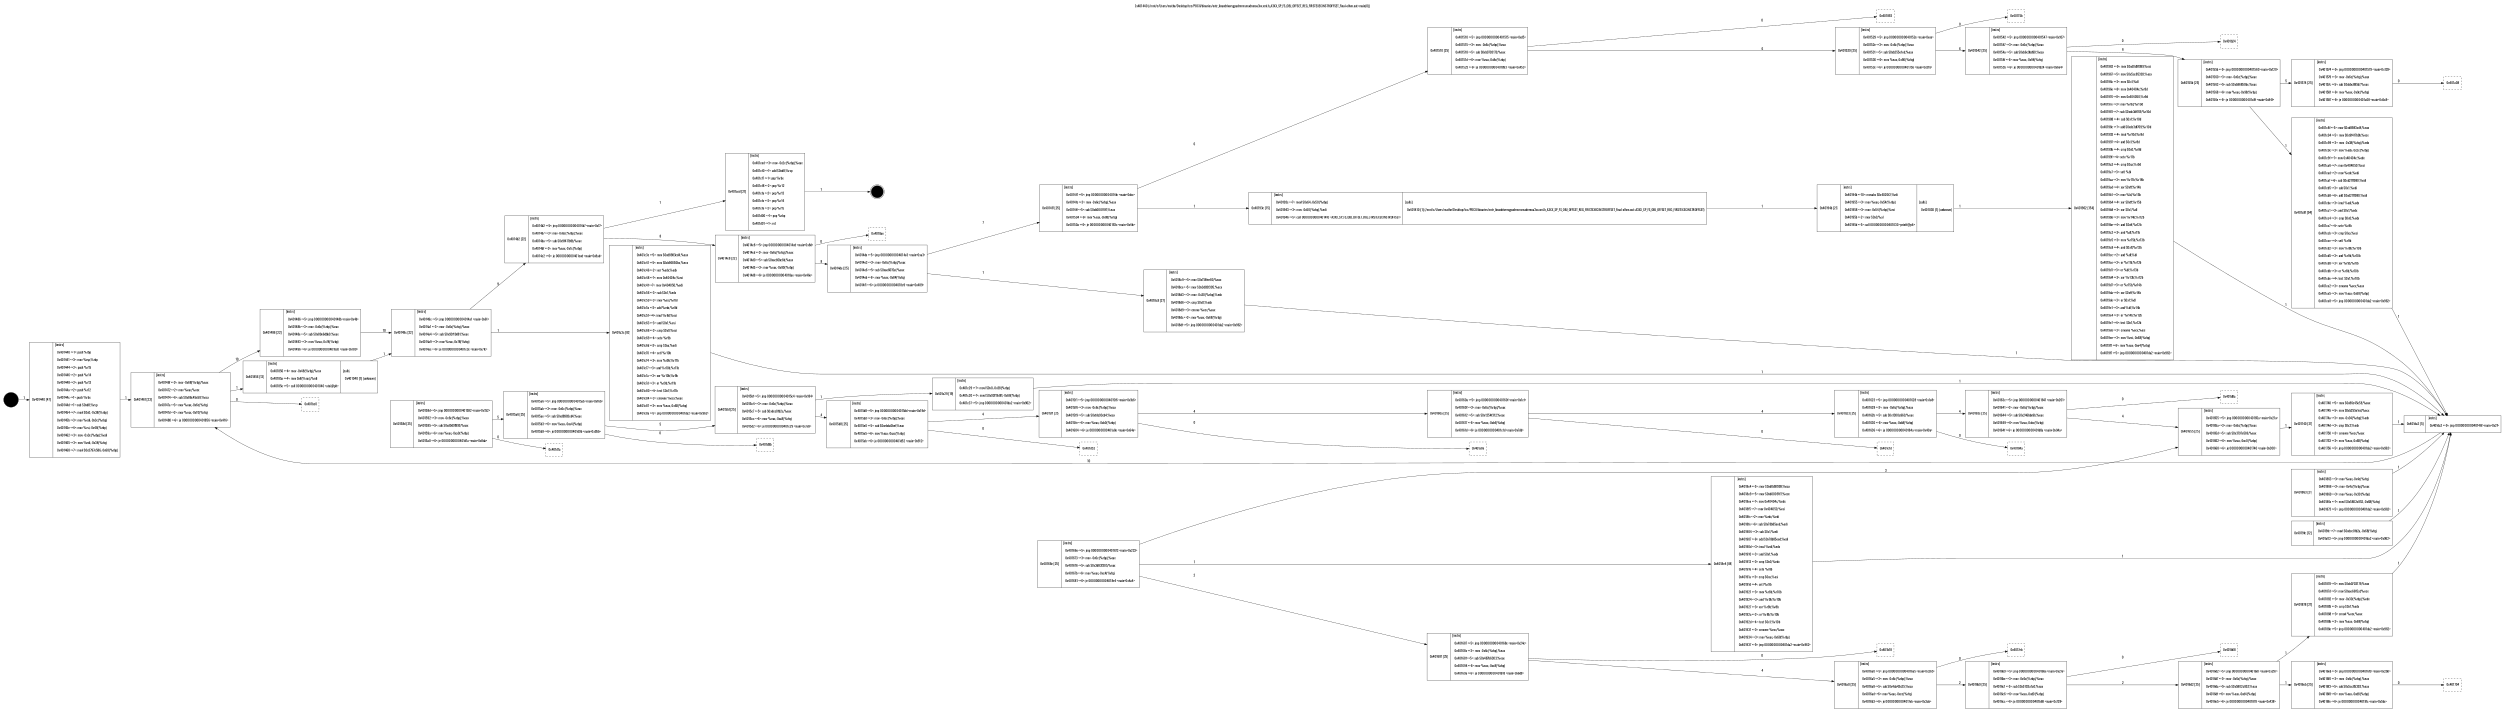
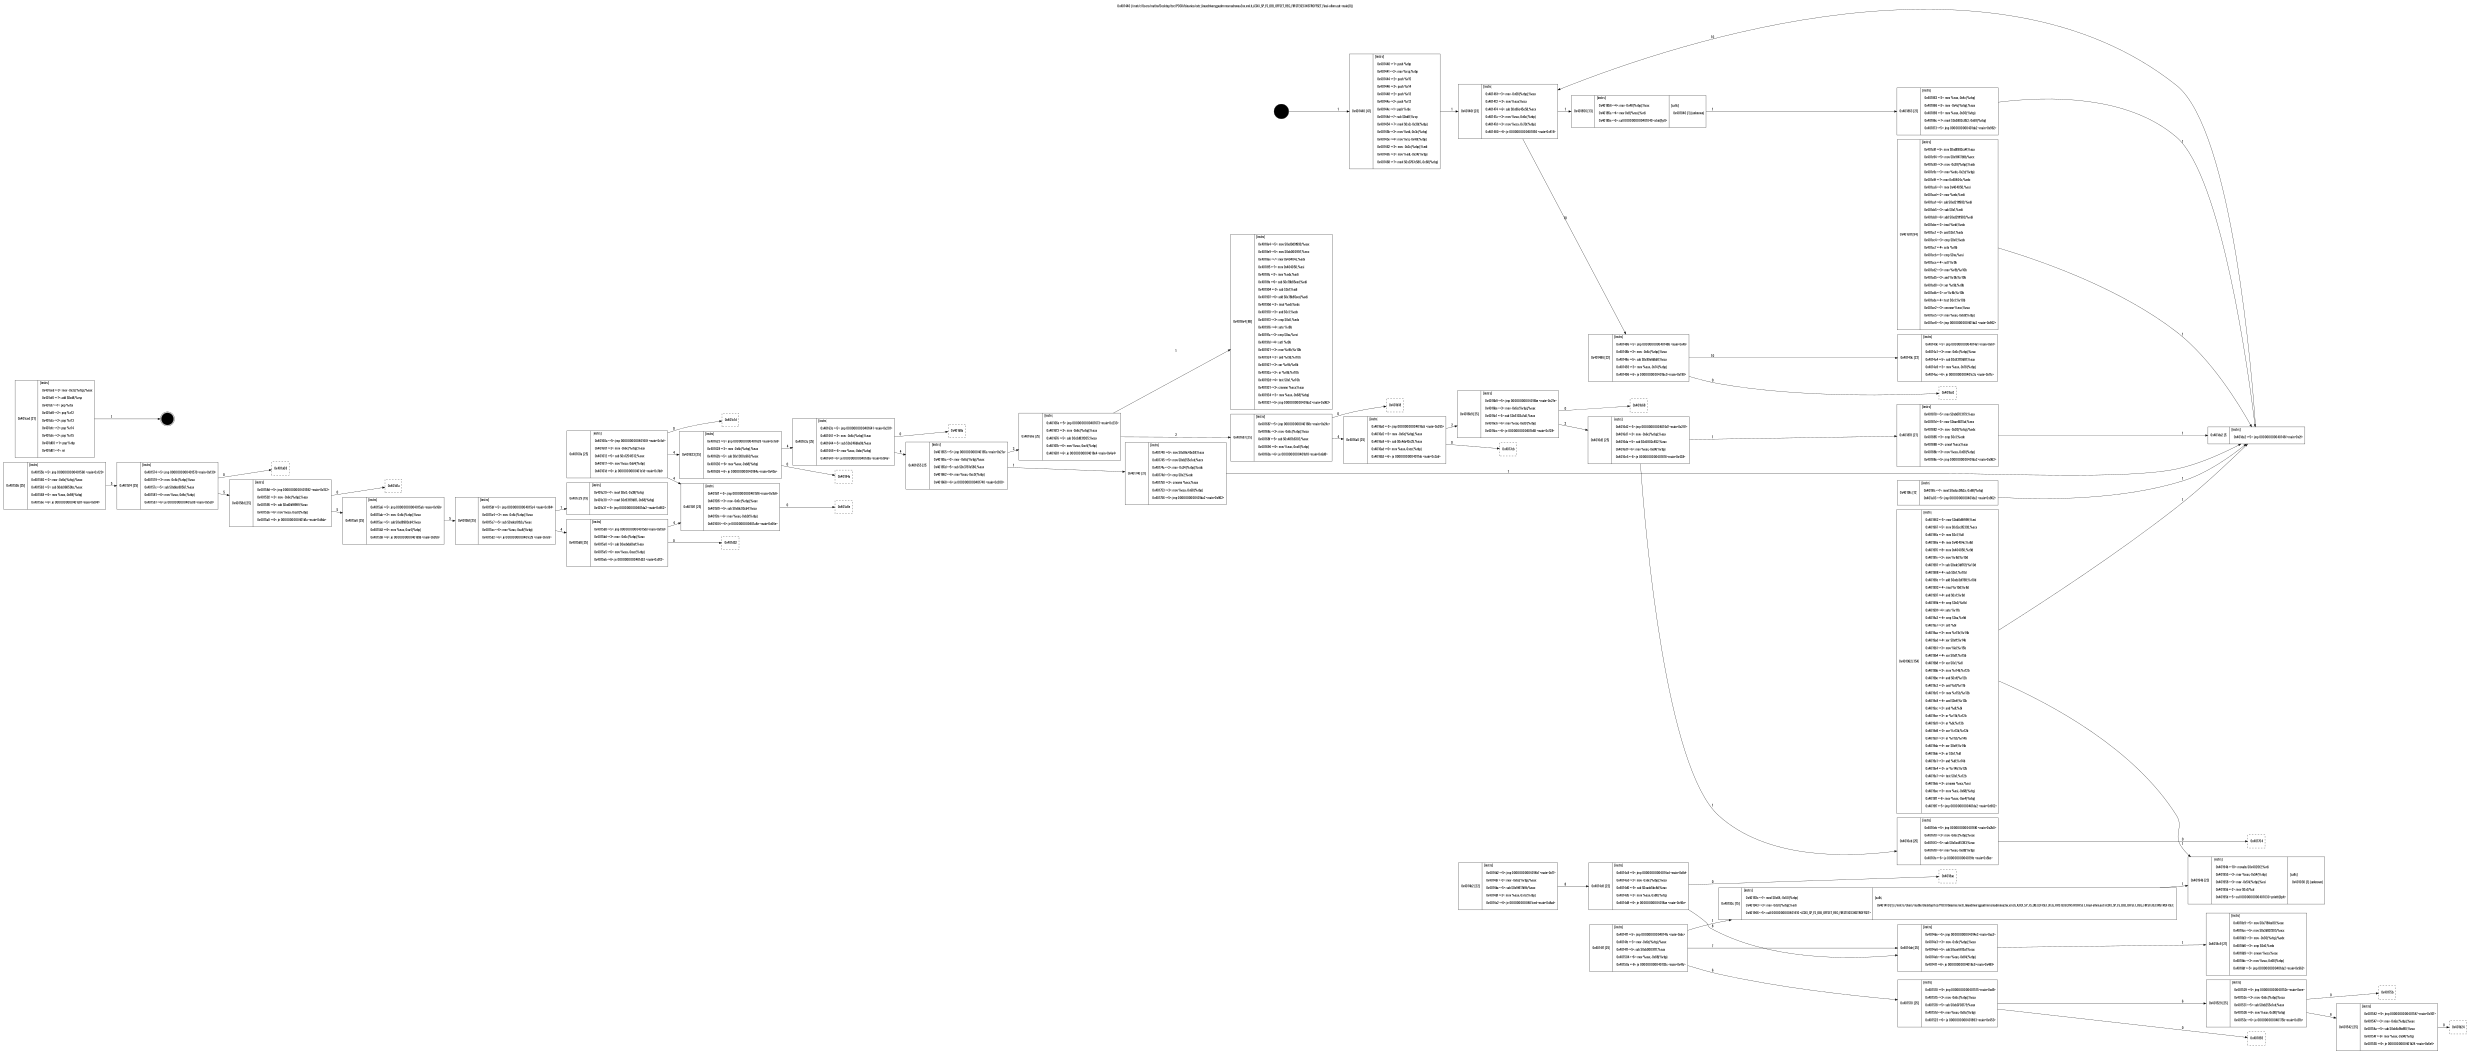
edge "0x401542 [25]" -> "0x40155b [25]": removed, label "6"
edge "0x40155b [25]" -> "0x401c8f [94]": removed, label "1"
edge "0x40194b [23]" -> "0x401962 [154]": reversed
edge "0x4014b2 [22]" -> "0x401ced [21]": removed, label "1"
edge "0x4014de [25]" -> "0x4014f7 [25]": reversed
edge "0x40149c [22]" -> "0x4014b2 [22]": removed, label "9"
node "0x401c3c [83]": removed
edge "0x4018c9 [27]" -> "0x401da2 [5]": removed, label "1"
edge "0x401856 [13]" -> "0x40149c [22]": now "0x401856 [13]" -> "0x401863 [21]"
edge "0x401c29 [19]" -> "0x401da2 [5]": removed, label "1"
edge "0x40146f [23]" -> "0x401bc0": now "0x401486 [22]" -> "0x401bc0"
edge "0x4015f1 [25]" -> "0x40160a [25]": reversed
node "0x401d9b": removed
edge "0x40166e [25]" -> "0x401655 [25]": reversed
edge "0x401574 [25]" -> "0x40158d [25]": added, label "5"
edge "0x4018e4 [88]" -> "0x401da2 [5]": removed, label "1"
